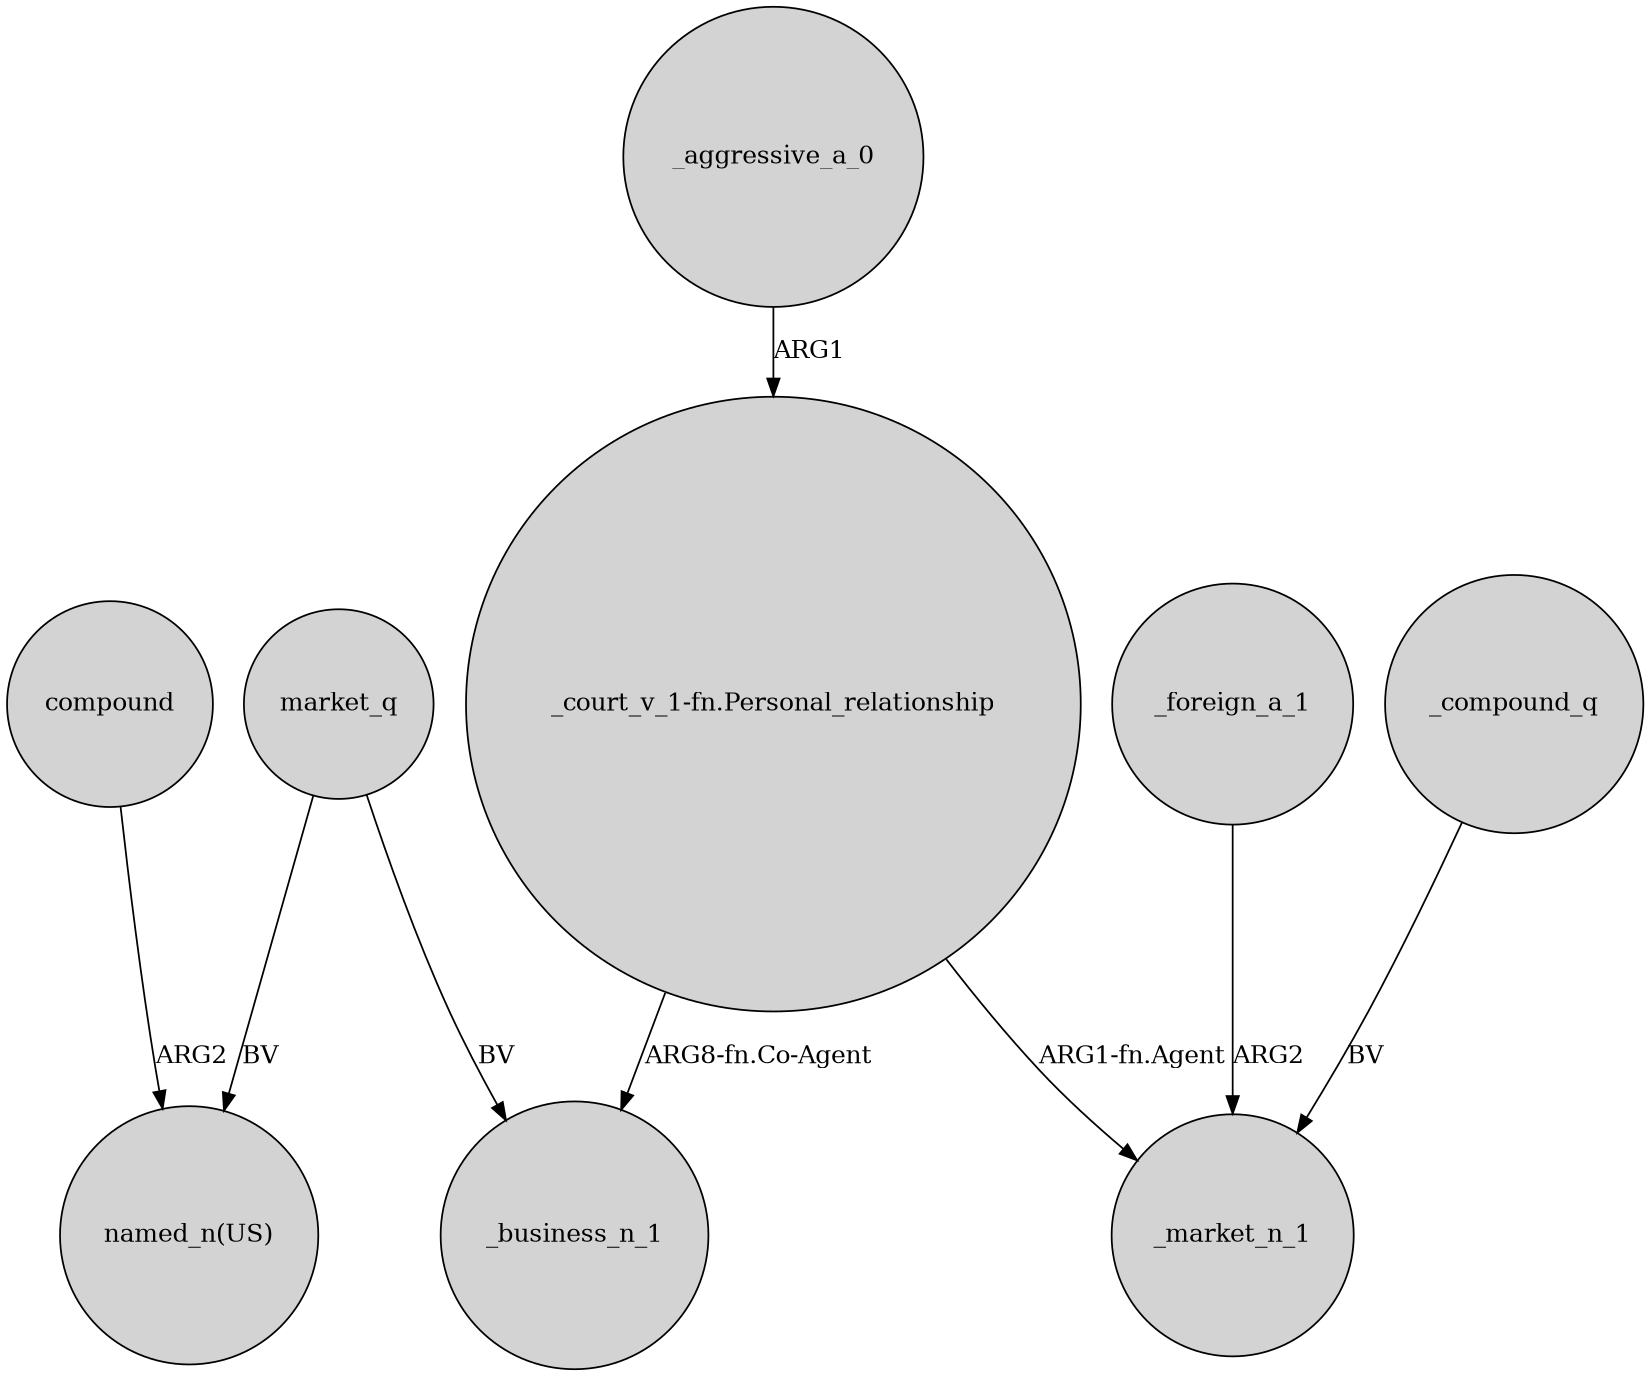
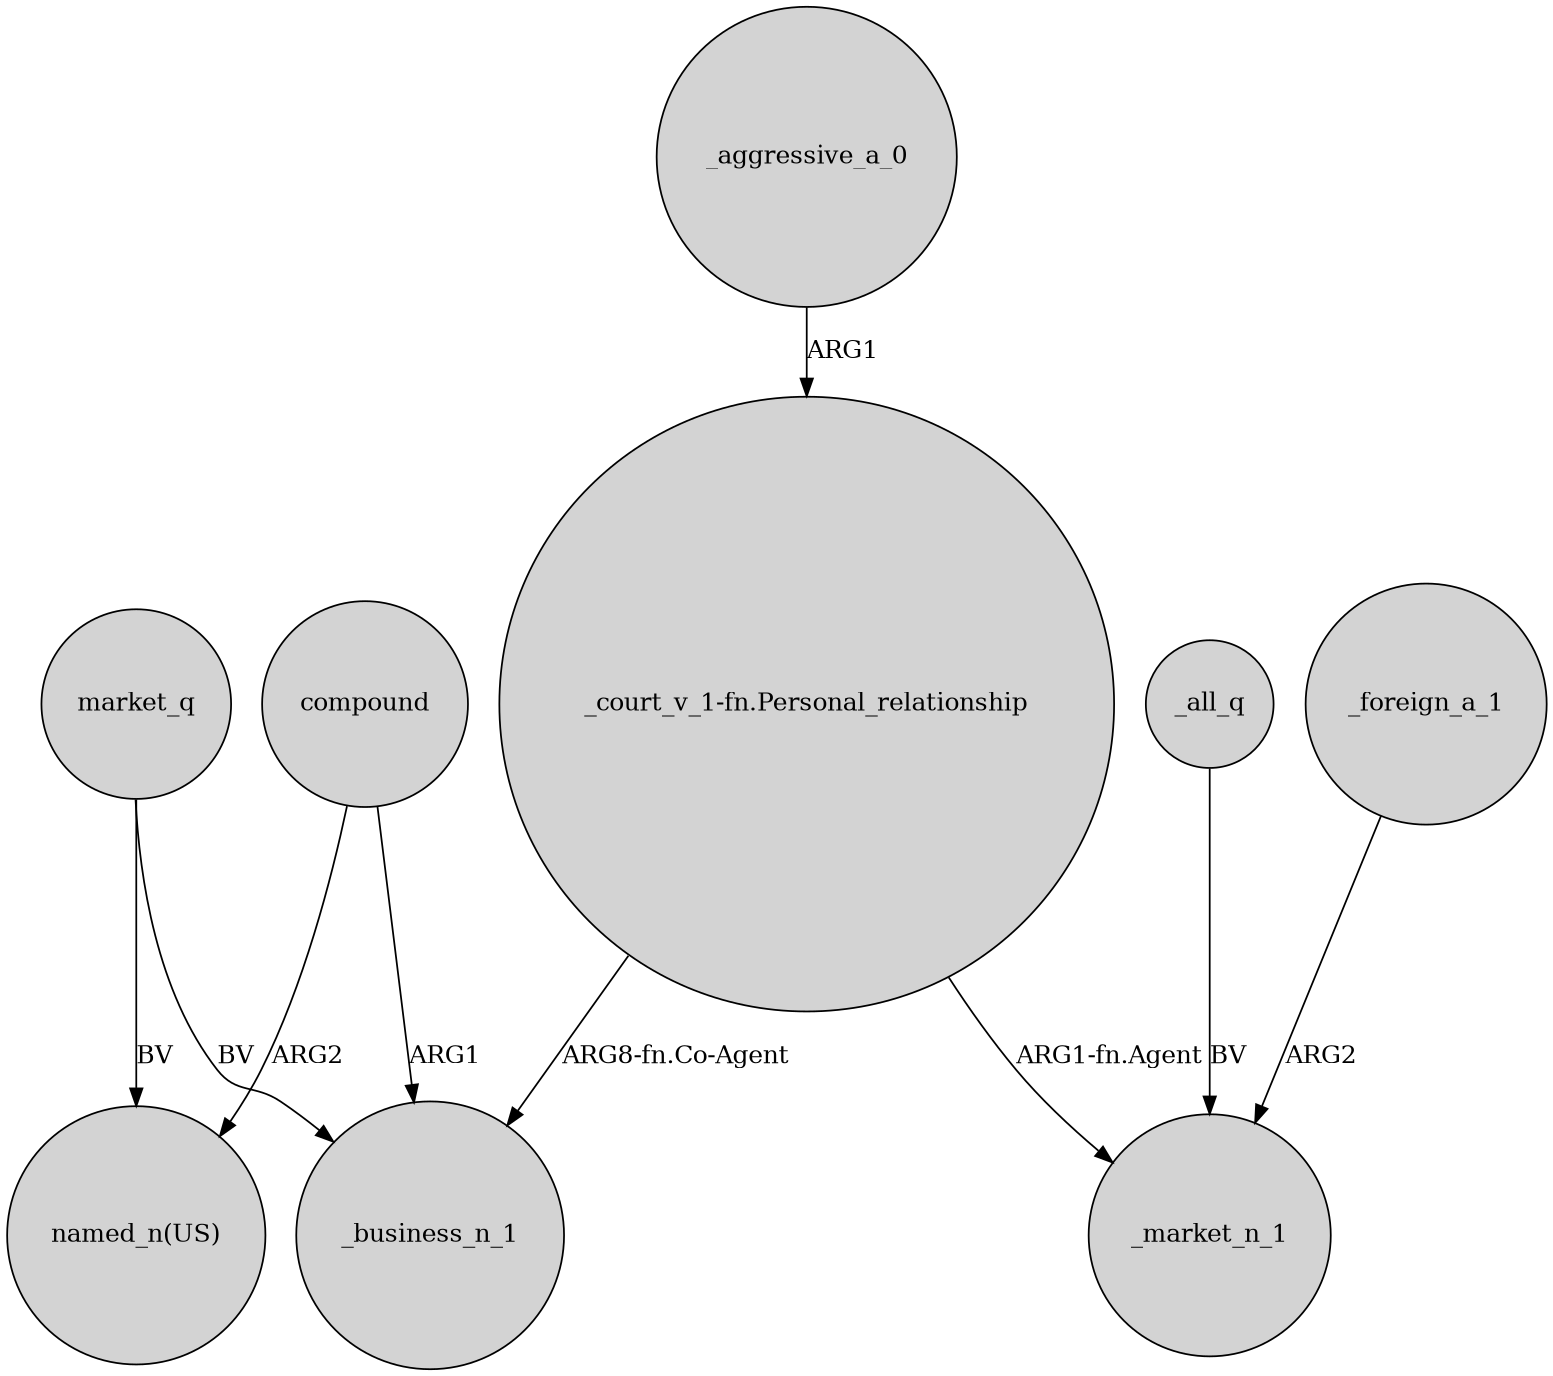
node "_compound_q": label "_compound_q" -> "_all_q"
edge "compound" -> "_business_n_1": added, label "ARG1"
